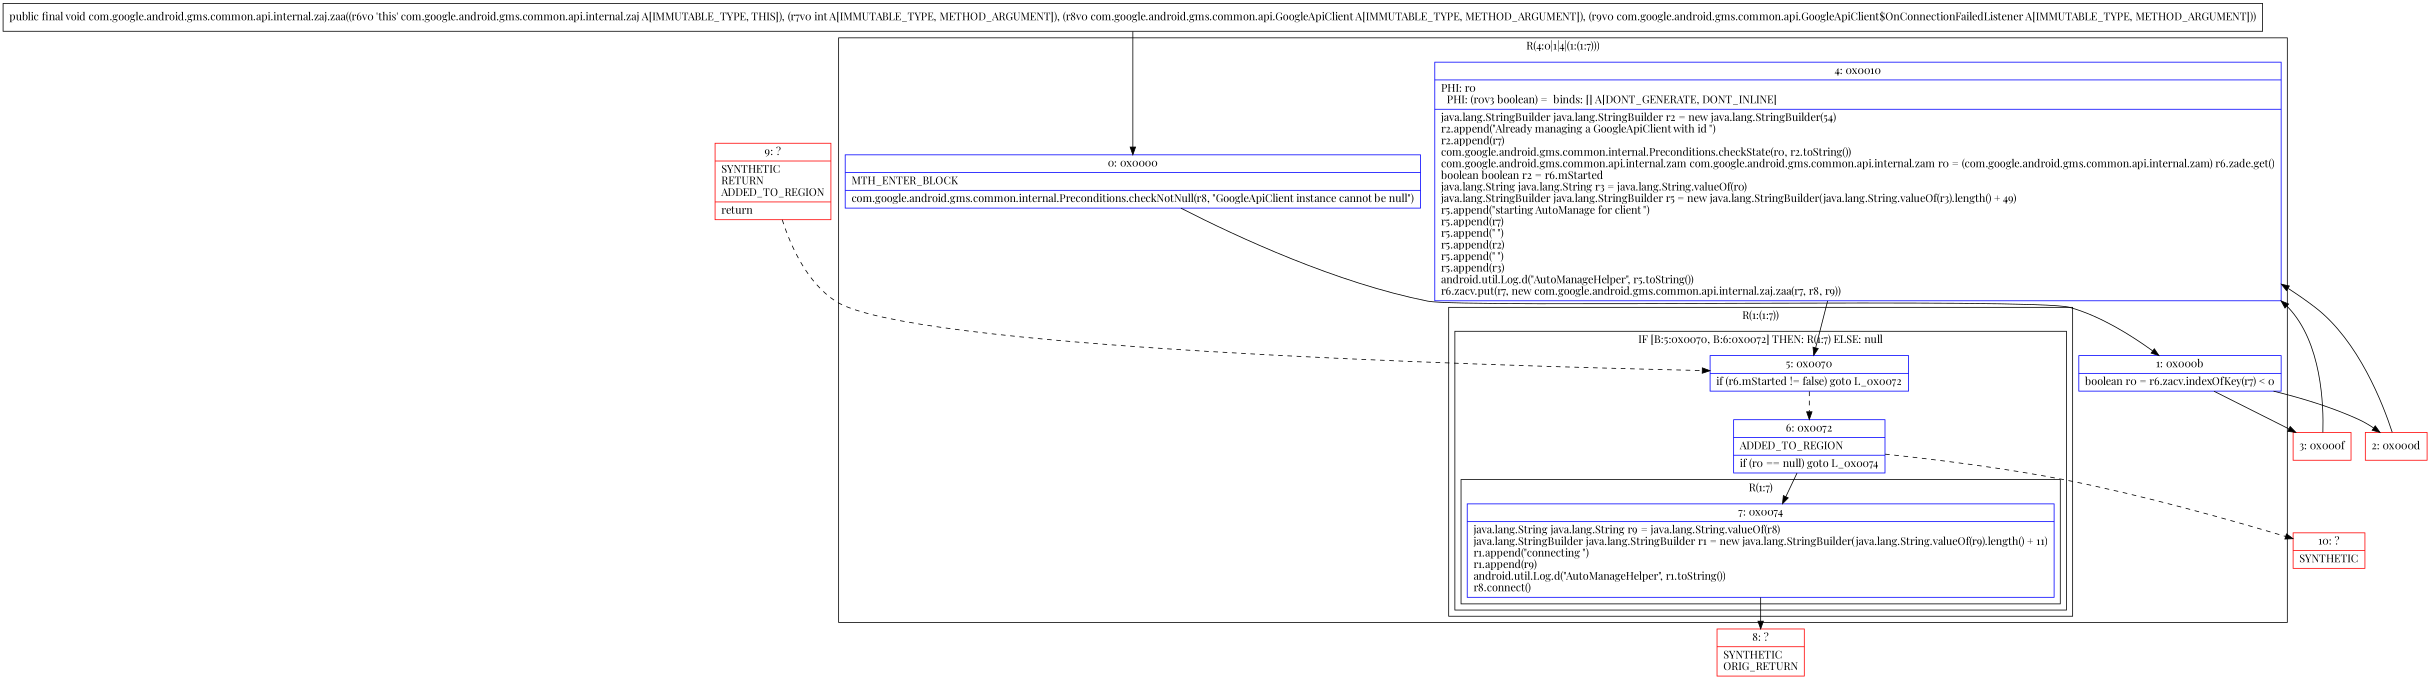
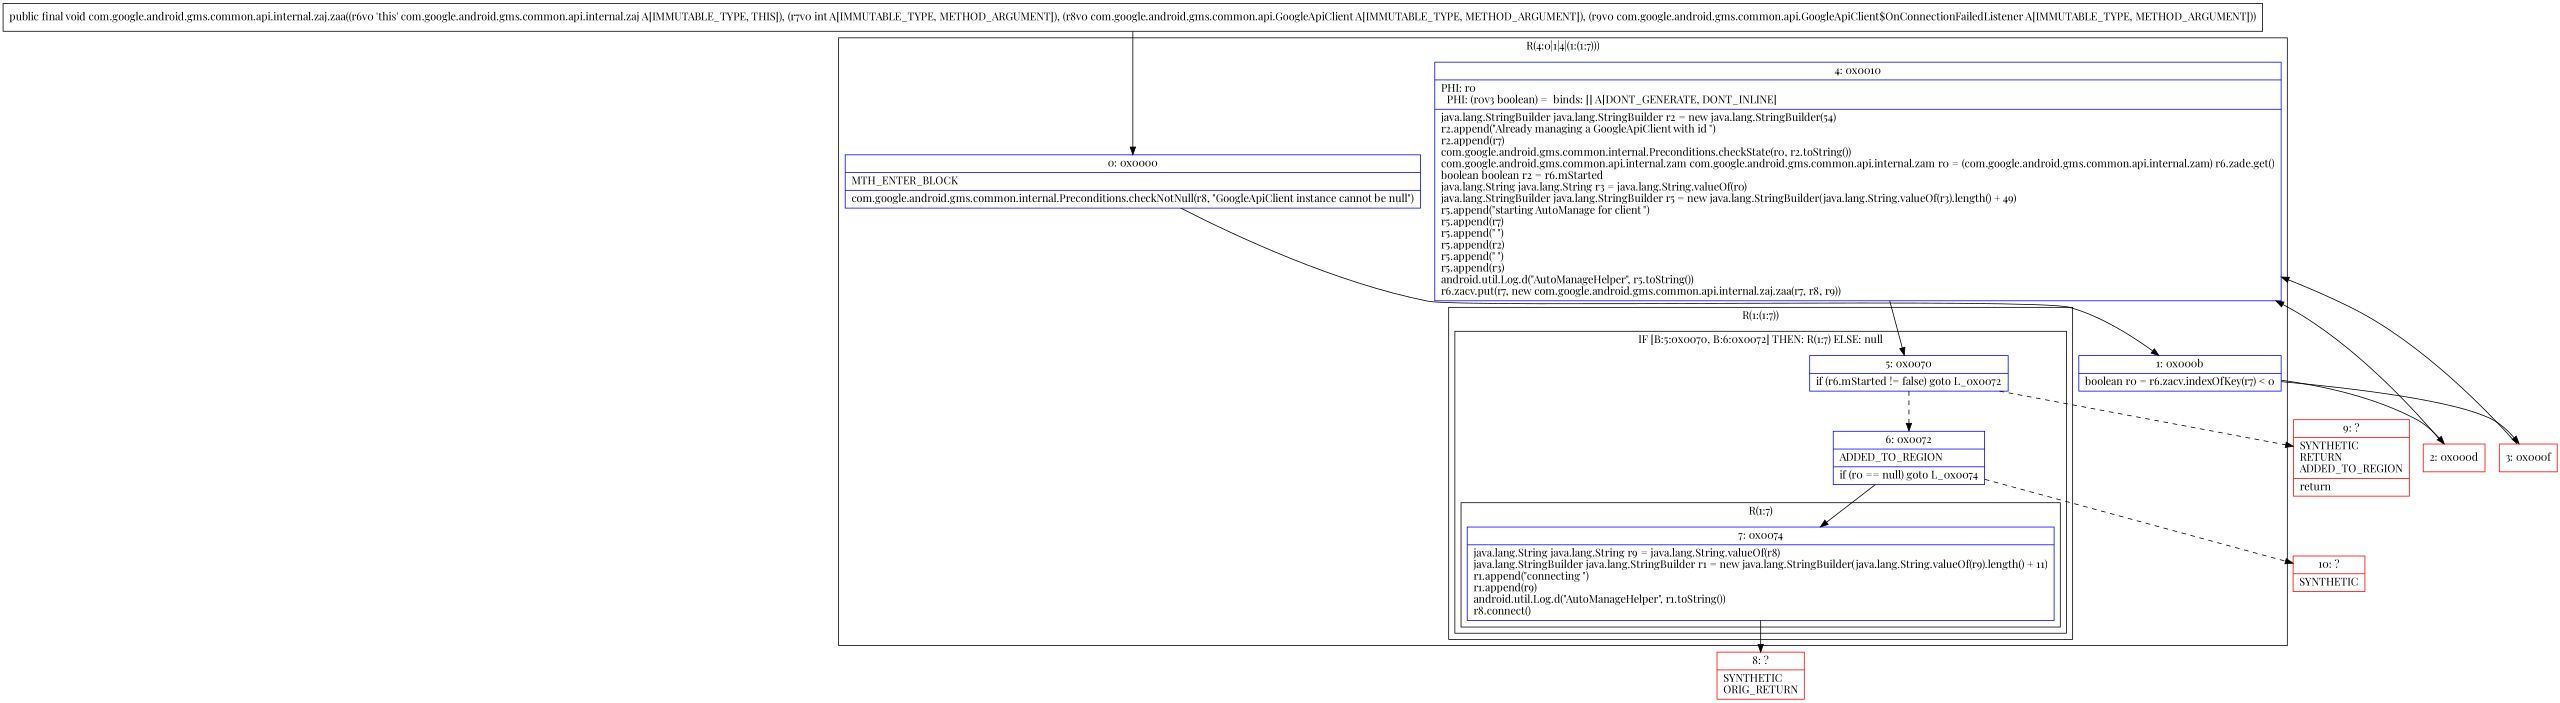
edge "9: ?" -> "5: 0x0070": reversed
